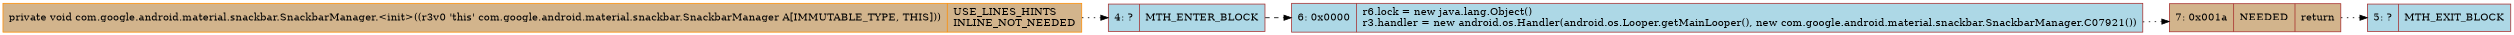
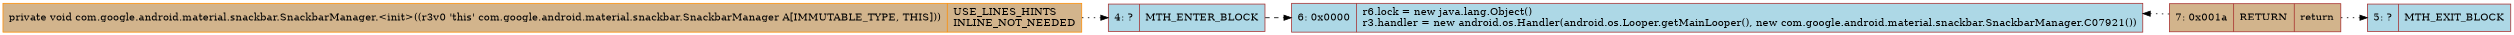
node "7: 0x001a": text "NEEDED" -> "RETURN"
edge "6: 0x0000" -> "7: 0x001a": reversed
